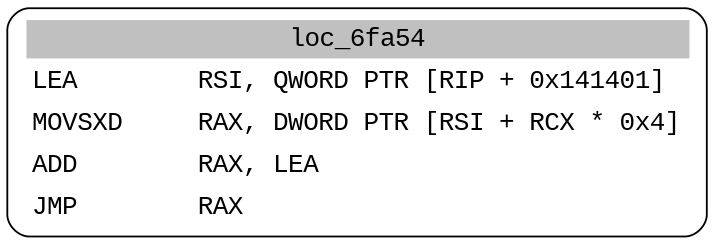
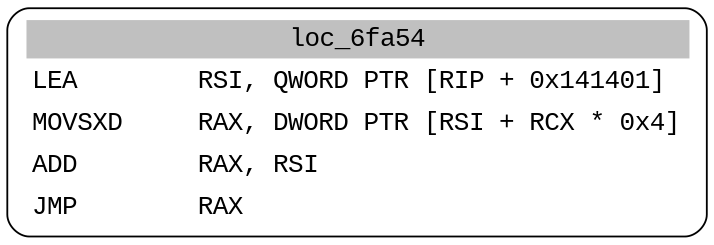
node "loc_6fa54": text "ADD        RAX, LEA" -> "ADD        RAX, RSI"
